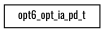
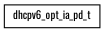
node "opt6_opt_ia_pd_t": label "opt6_opt_ia_pd_t" -> "dhcpv6_opt_ia_pd_t"
